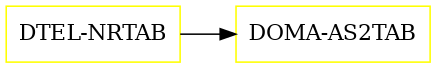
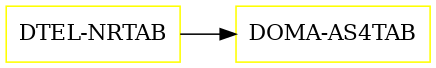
node "DOMA-AS2TAB": label "DOMA-AS2TAB" -> "DOMA-AS4TAB"
